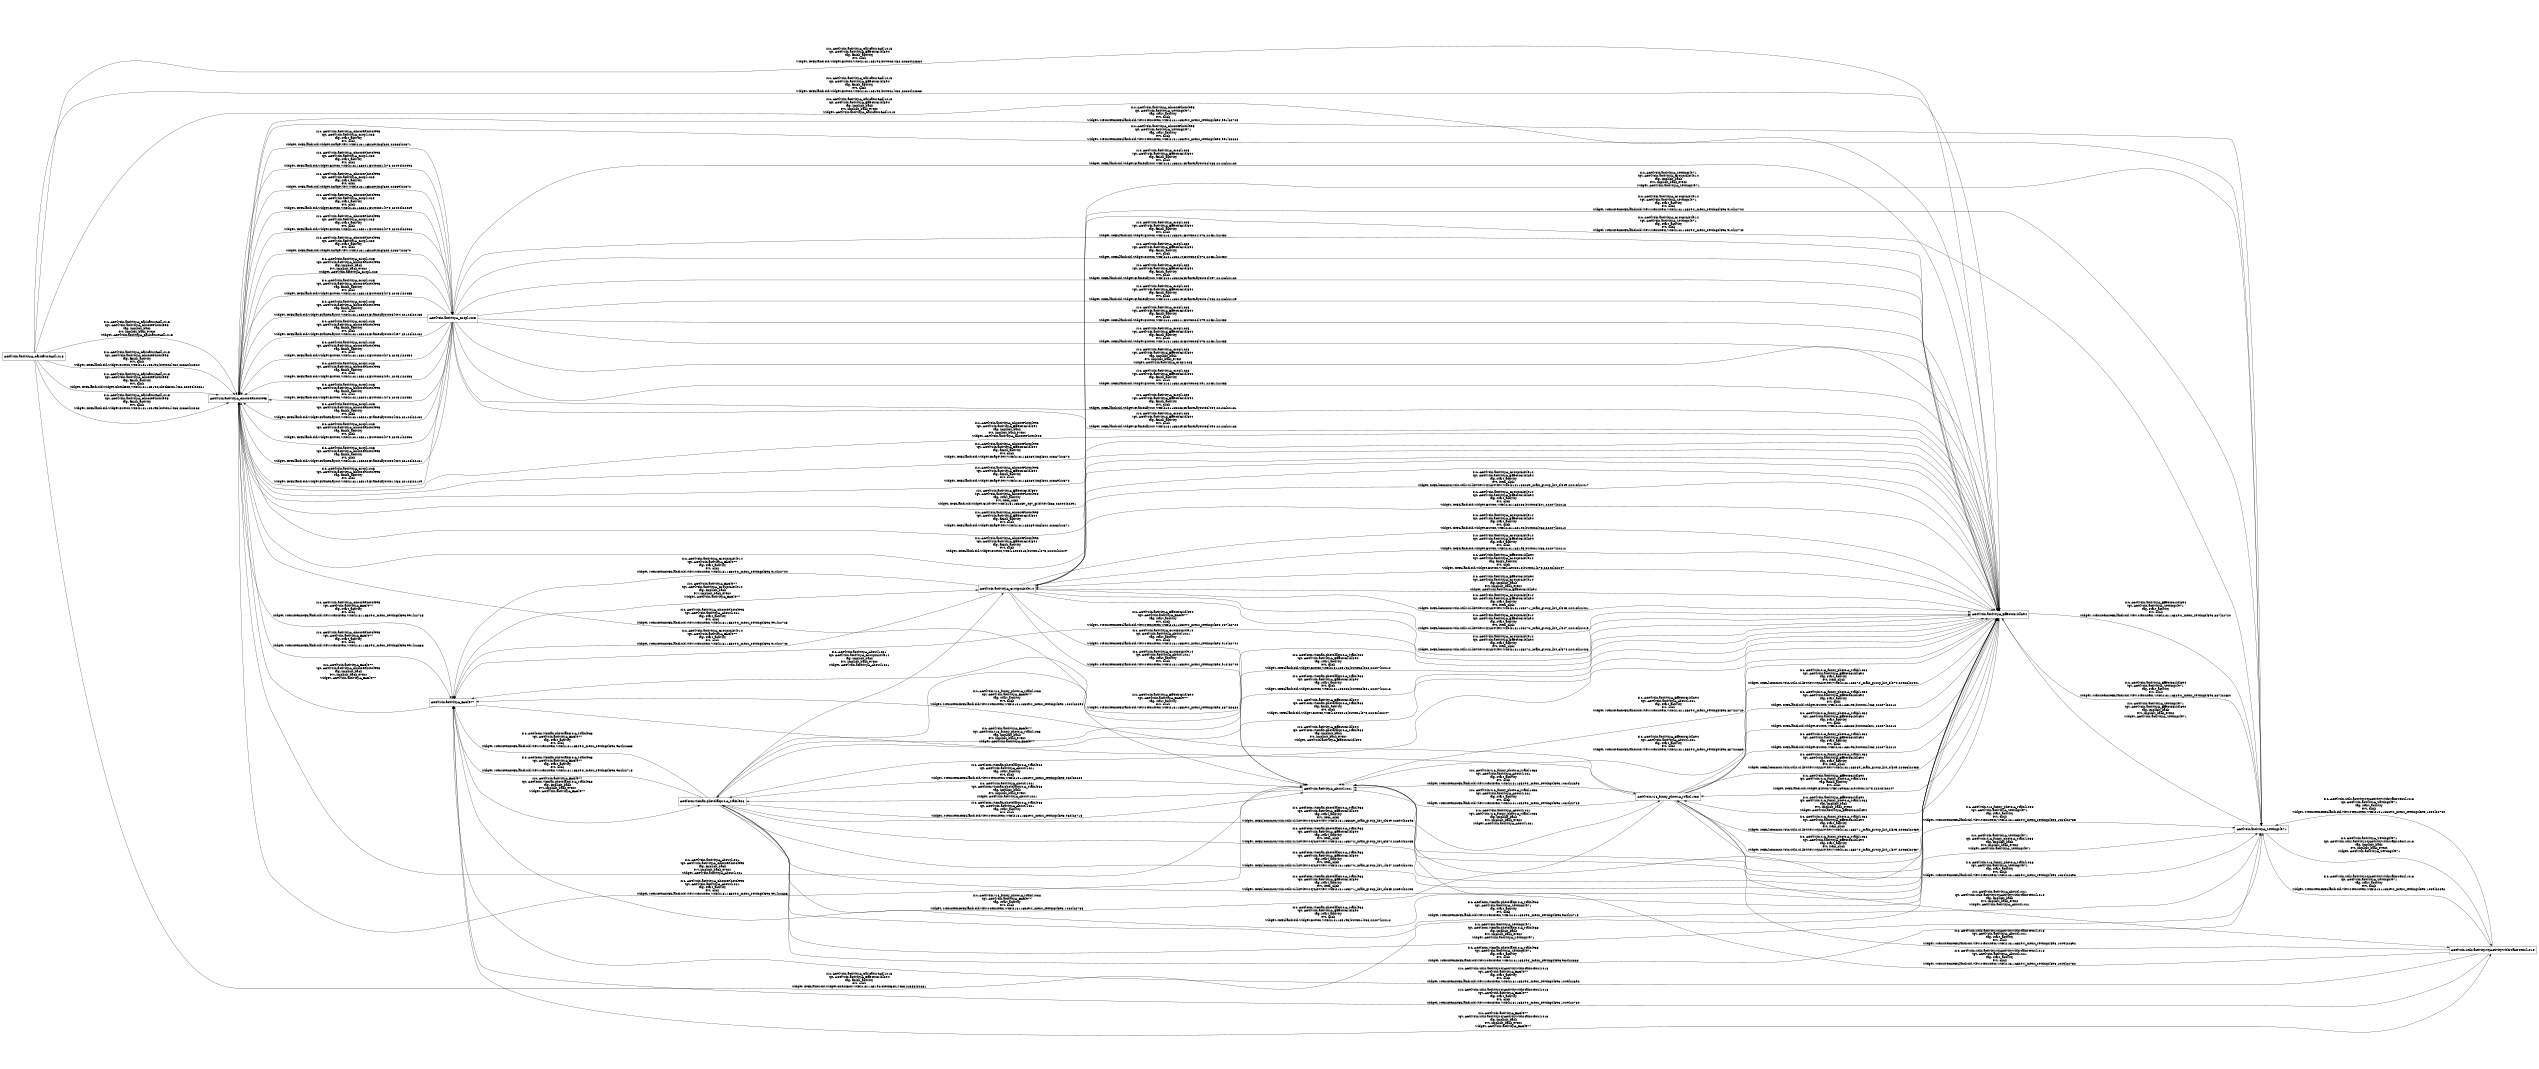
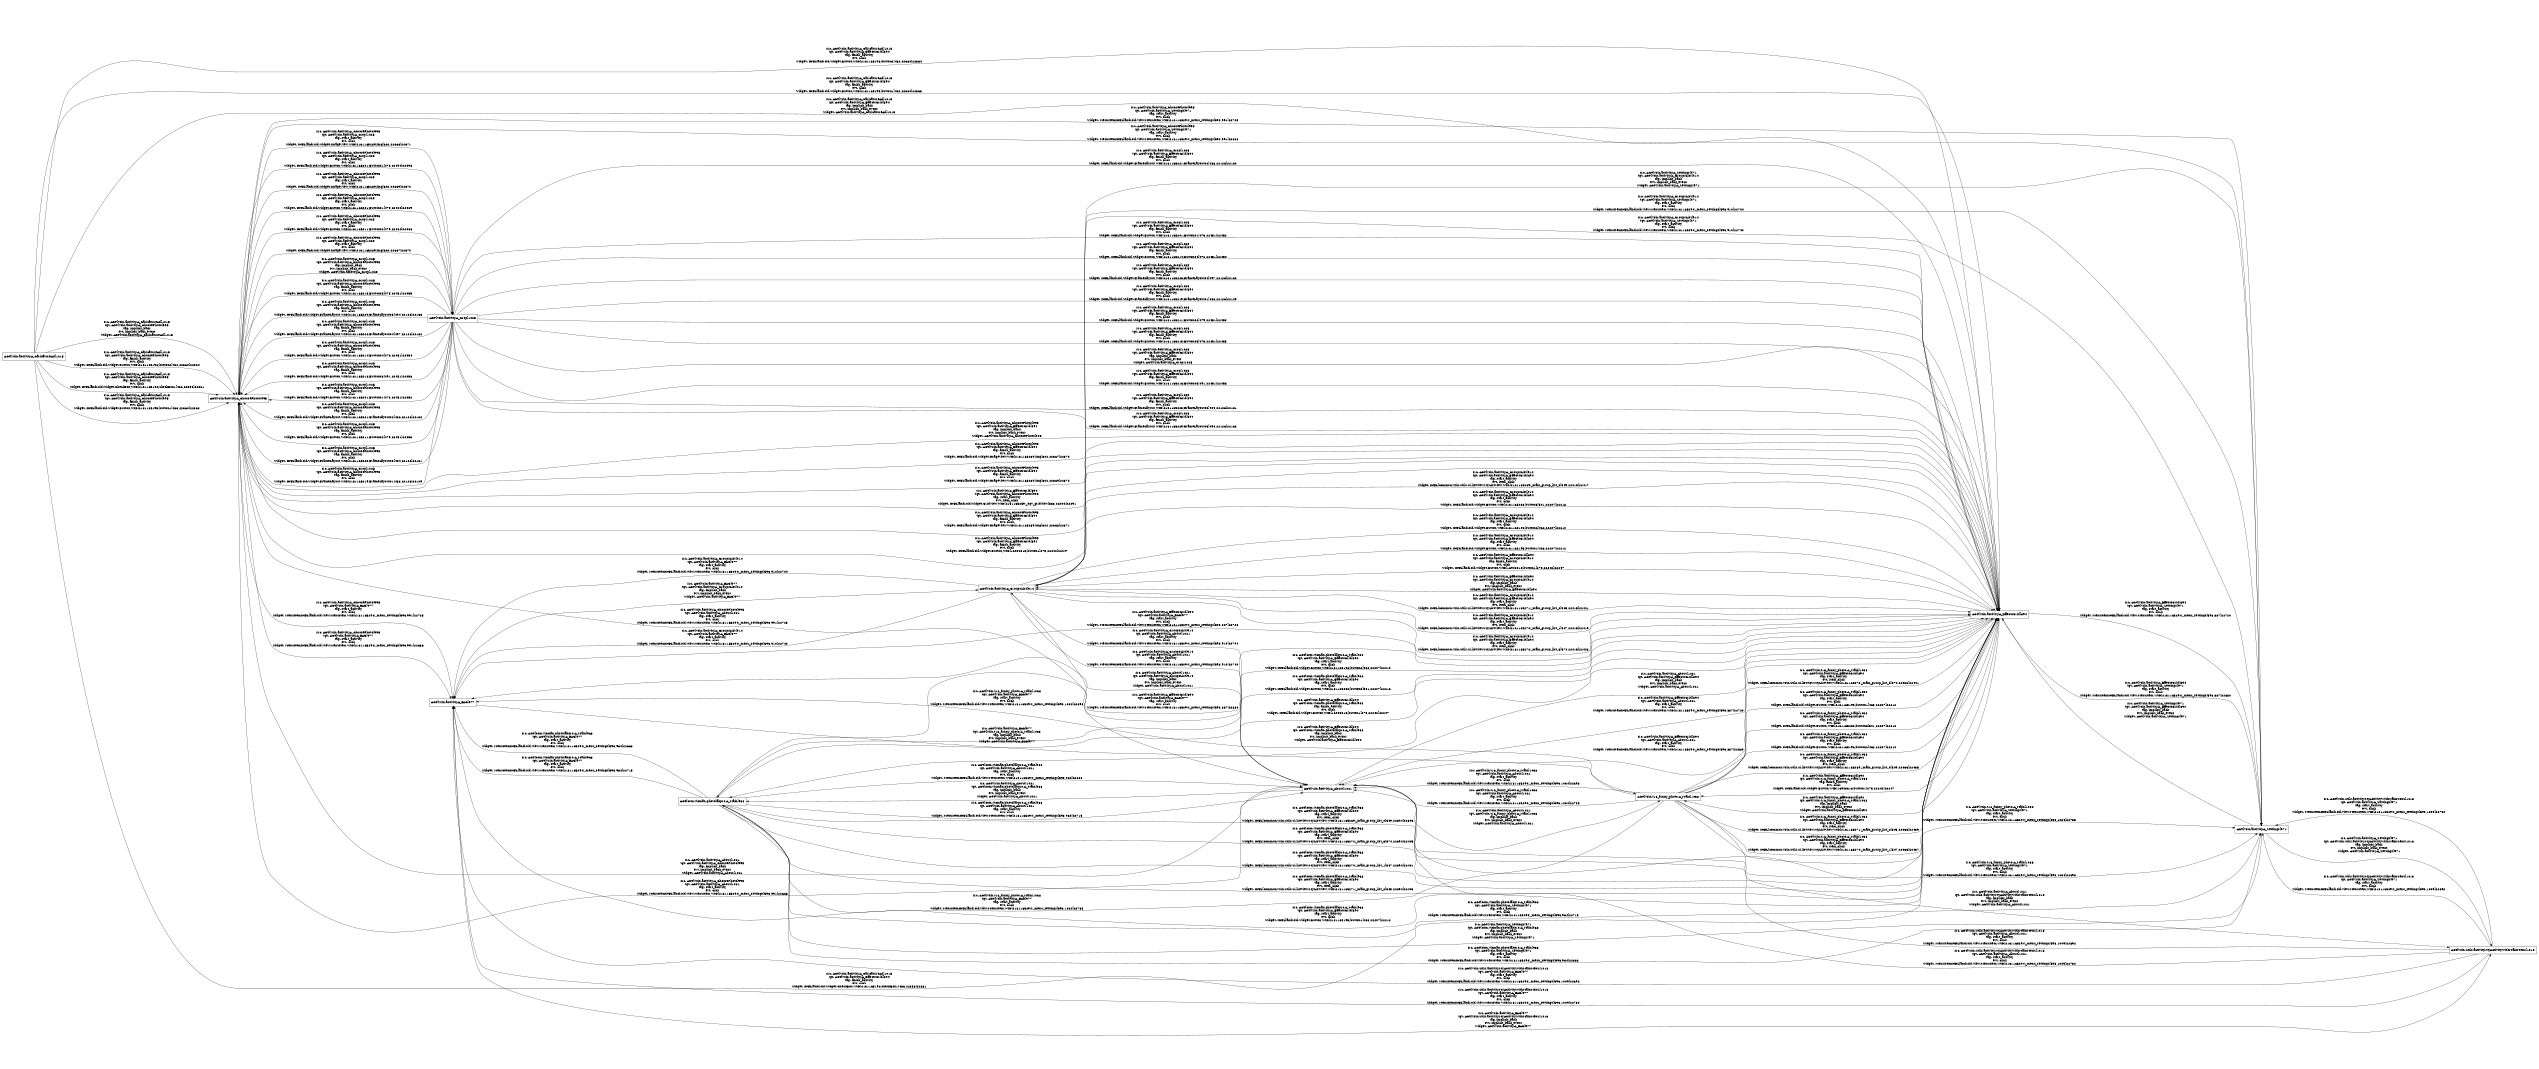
edge "ACT[vsin.activity.A_FAQ]977" -> "ACT[vsin.activity.A_ChoosePhoto]995": removed, label "src: ACT[vsin.activity.A_FAQ]977 tgt: ACT[vsin.activity.A_ChoosePhoto]995 tag: implicit_back evt: implicit_back_event widget: ACT[vsin.activity.A_FAQ]977"
edge "ACT[vsin.activity.A_About]1021" -> "ACT[vsin.activity.A_EffectsGrid]894": added, label "src: ACT[vsin.activity.A_About]1021 tgt: ACT[vsin.activity.A_EffectsGrid]894 tag: implicit_back evt: implicit_back_event widget: ACT[vsin.activity.A_About]1021"
edge "ACT[com.vicman.photolabpro.A_Main]968" -> "ACT[vsin.activity.A_GroupsList]914": now "ACT[vsin.activity.A_About]1021" -> "ACT[vsin.activity.A_GroupsList]914"
edge "ACT[vsin.activity.A_FAQ]977" -> "ACT[com.vicman.photolabpro.A_Main]968": removed, label "src: ACT[vsin.activity.A_FAQ]977 tgt: ACT[com.vicman.photolabpro.A_Main]968 tag: implicit_back evt: implicit_back_event widget: ACT[vsin.activity.A_FAQ]977"
edge "ACT[vsin.activity.A_Settings]971" -> "ACT[vsin.t16_funny_photo.A_Main]1038": removed, label "src: ACT[vsin.activity.A_Settings]971 tgt: ACT[vsin.t16_funny_photo.A_Main]1038 tag: implicit_back evt: implicit_back_event widget: ACT[vsin.activity.A_Settings]971"
